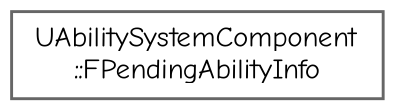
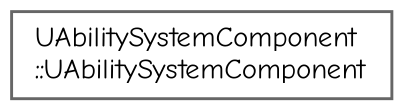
node "UAbilitySystemComponent ::FPendingAbilityInfo": label "UAbilitySystemComponent ::FPendingAbilityInfo" -> "UAbilitySystemComponent ::UAbilitySystemComponent"
